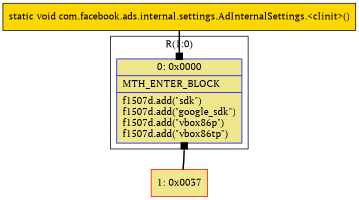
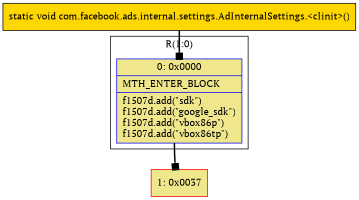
edge "1: 0x0037" -> "0: 0x0000": reversed
